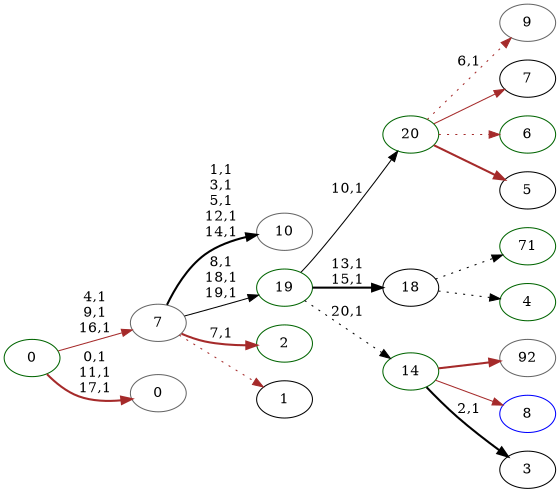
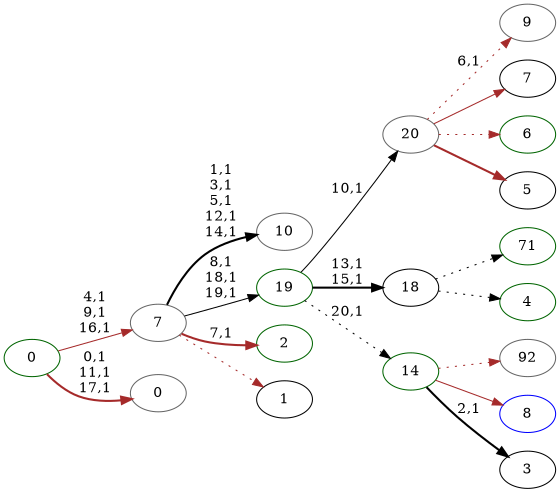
node "20": color darkgreen -> gray40
edge "14" -> "92": style bold -> dotted
